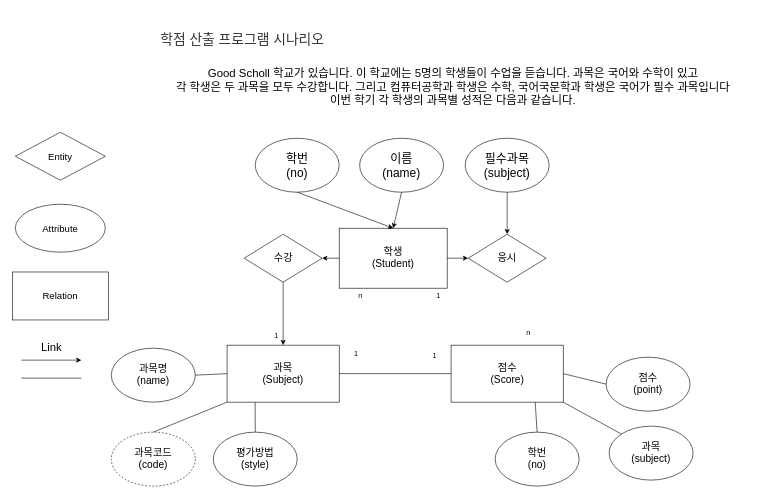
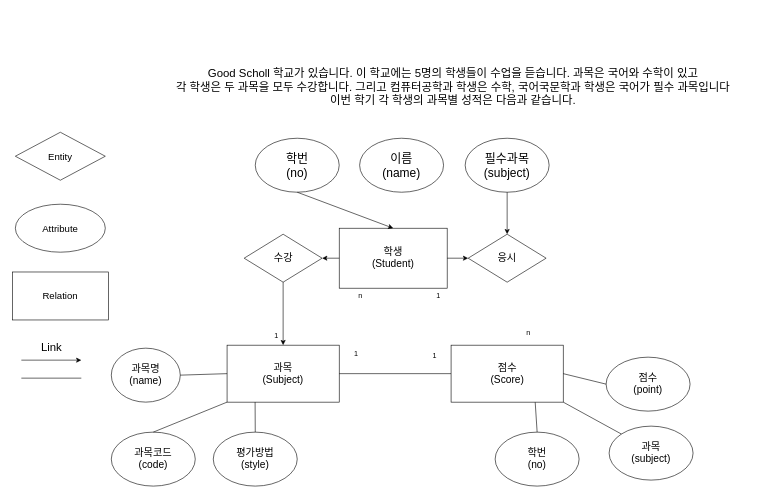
node "학점 산출 프로그램 시나리오": removed
edge "이름 (name)" -> "학생 (Student)": removed
node "과목명 (name)": size 84x54 -> 69x54
node "과목코드 (code)": style dashed -> solid
